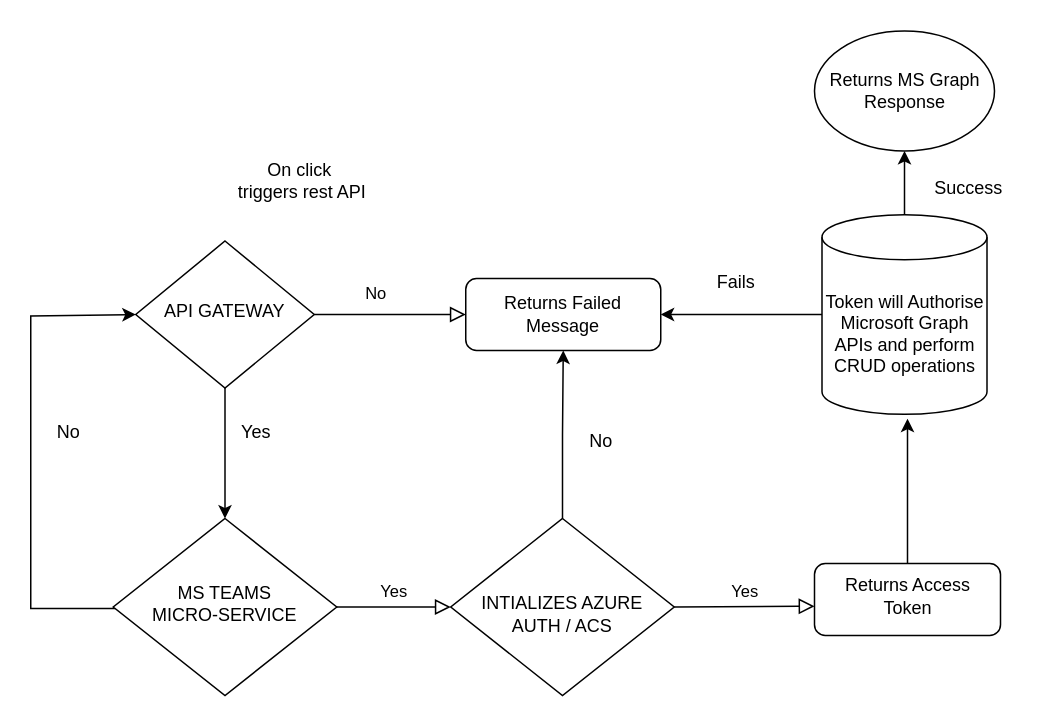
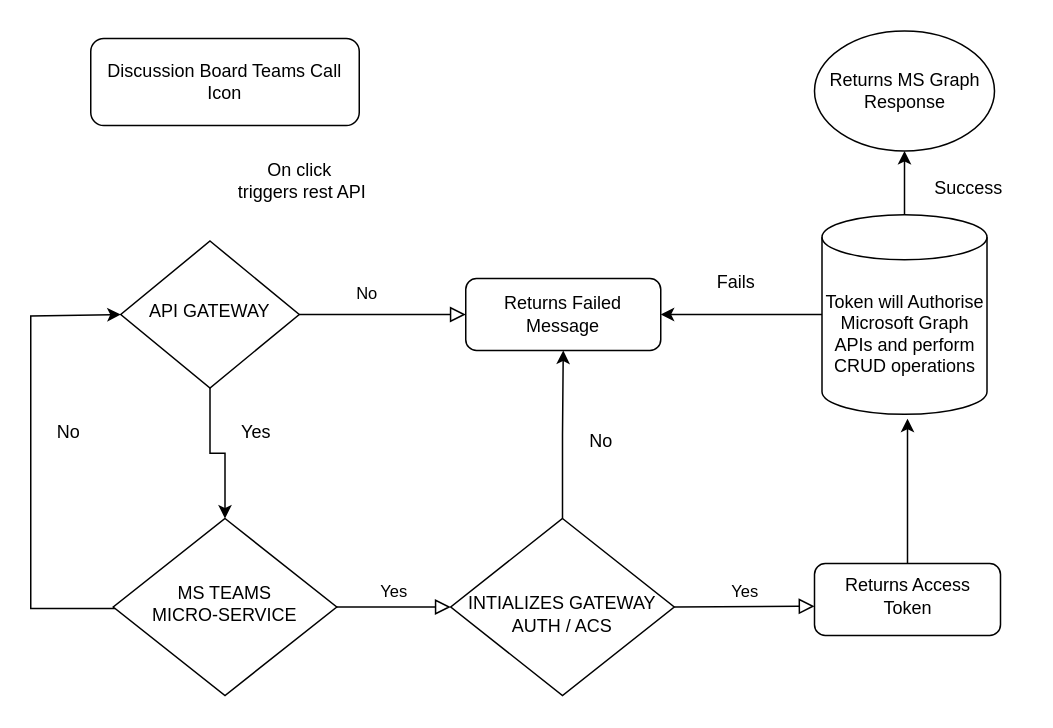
node "Discussion Board Teams Call Icon": added
node "API GATEWAY": moved (225, 314) -> (210, 314)
node "INTIALIZES AZURE AUTH / ACS": label "INTIALIZES AZURE AUTH / ACS" -> "INTIALIZES GATEWAY AUTH / ACS"
